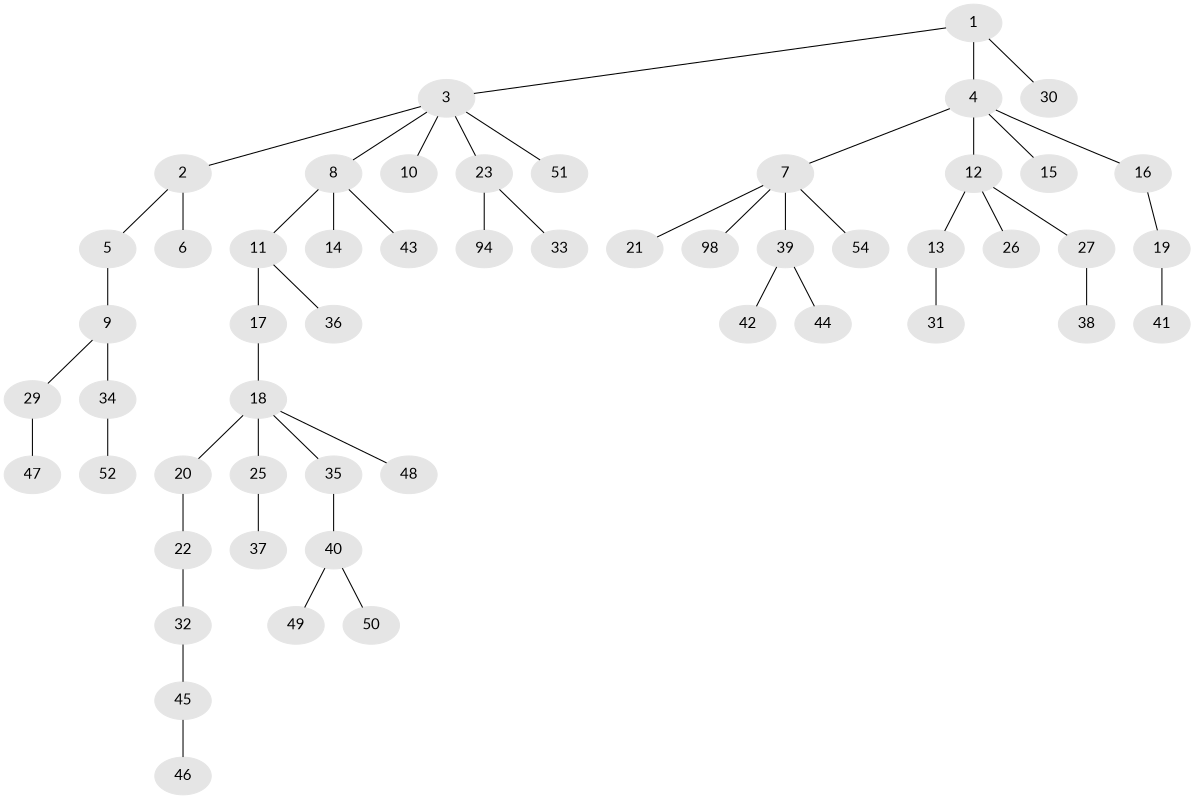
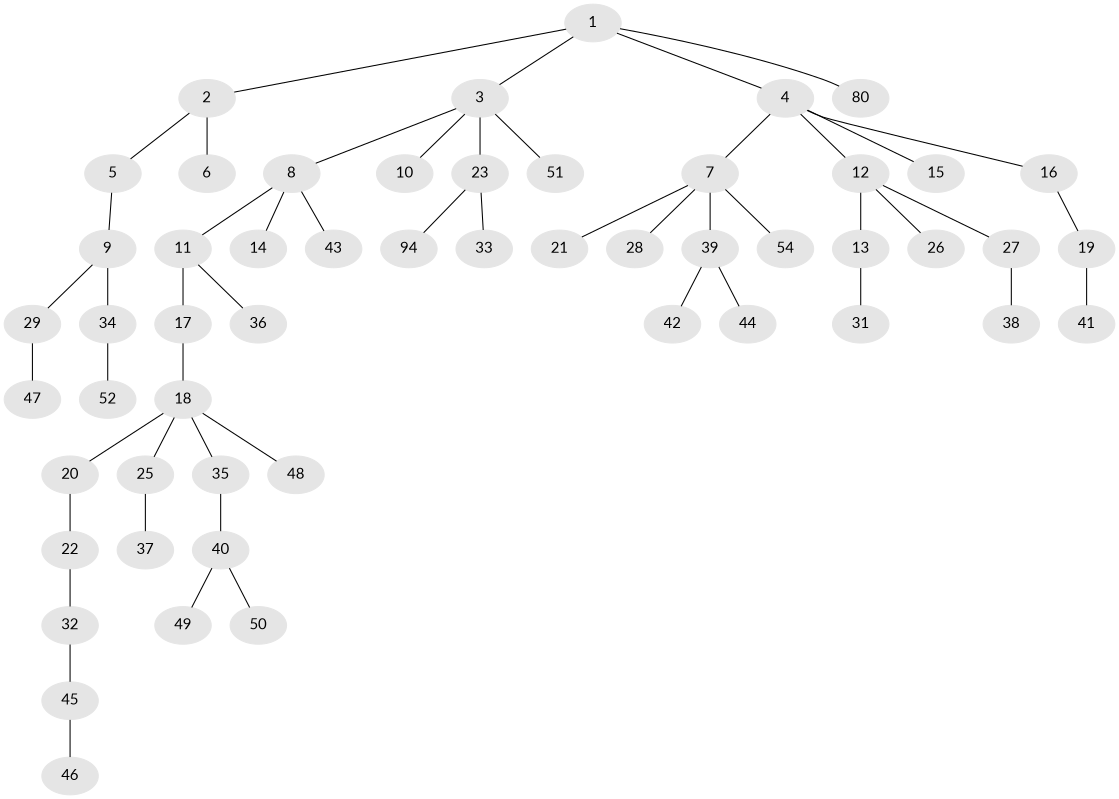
node "30": label "30" -> "80"
edge "3" -- "2": now "1" -- "2"
node "98": label "98" -> "28"
